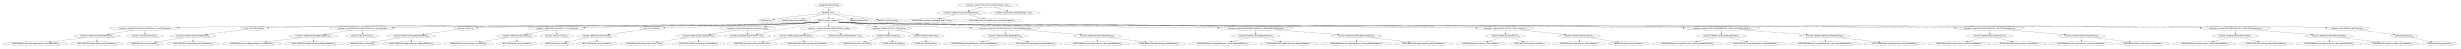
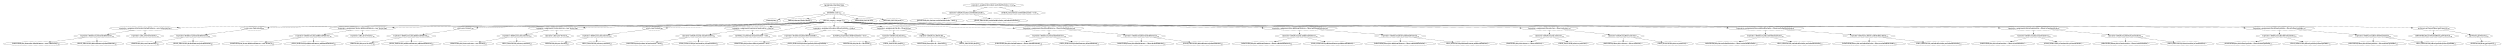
node "(IDENTIFIER,this,setProject(fileset.getProject()))": added
node "(IDENTIFIER,fileset,this.dir = fileset.dir)": added
